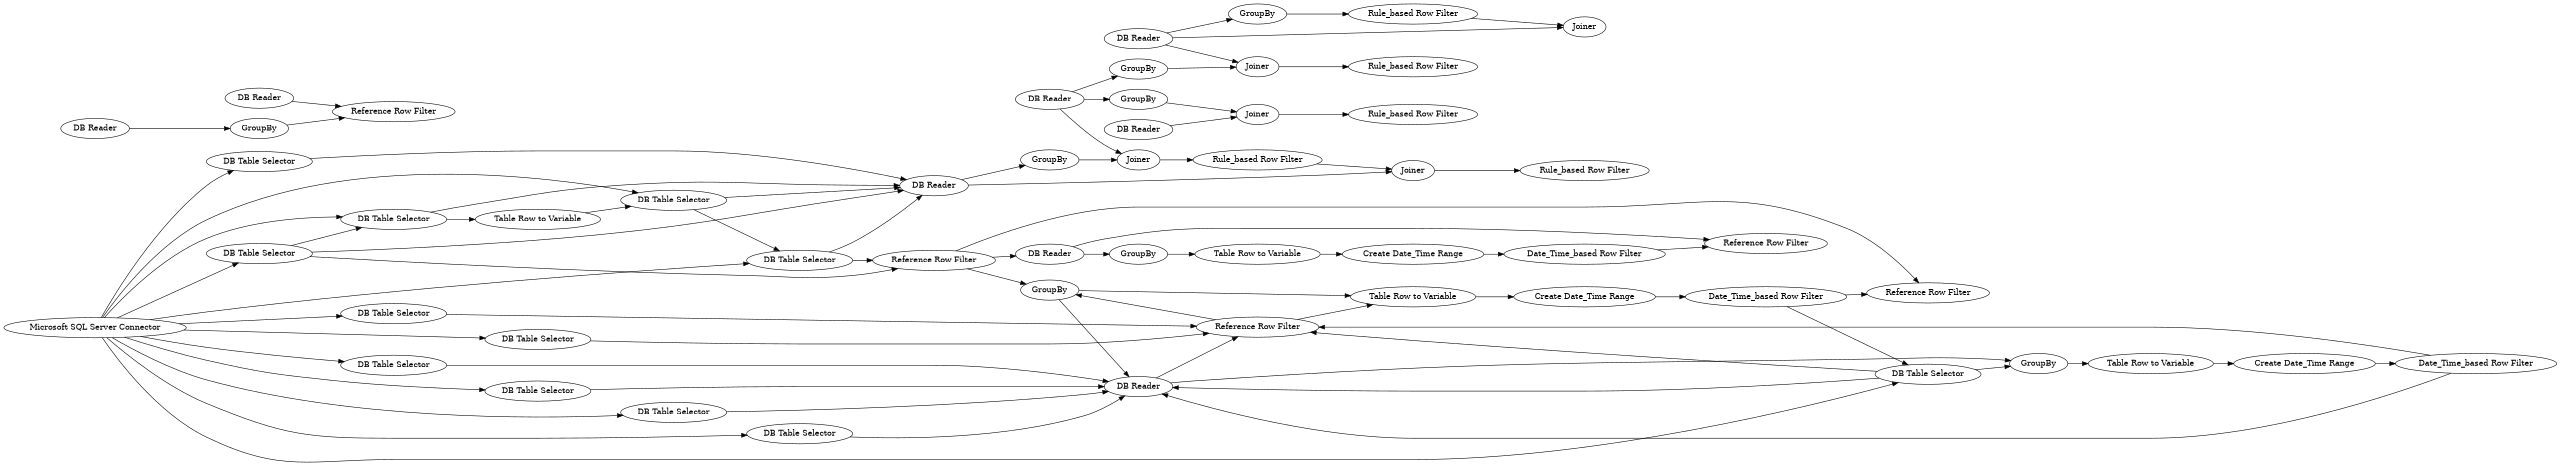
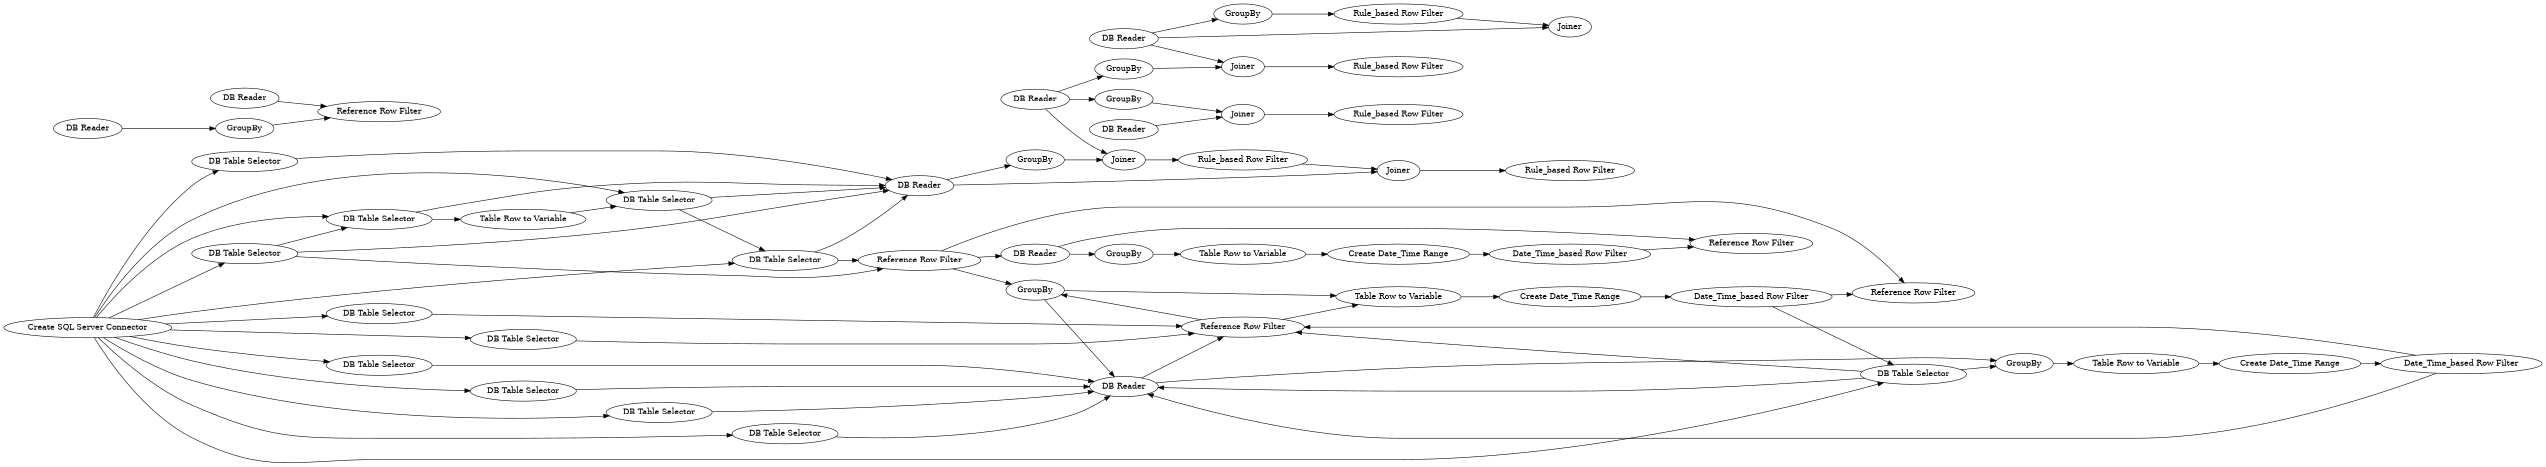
node "Microsoft SQL Server Connector": label "Microsoft SQL Server Connector" -> "Create SQL Server Connector"
